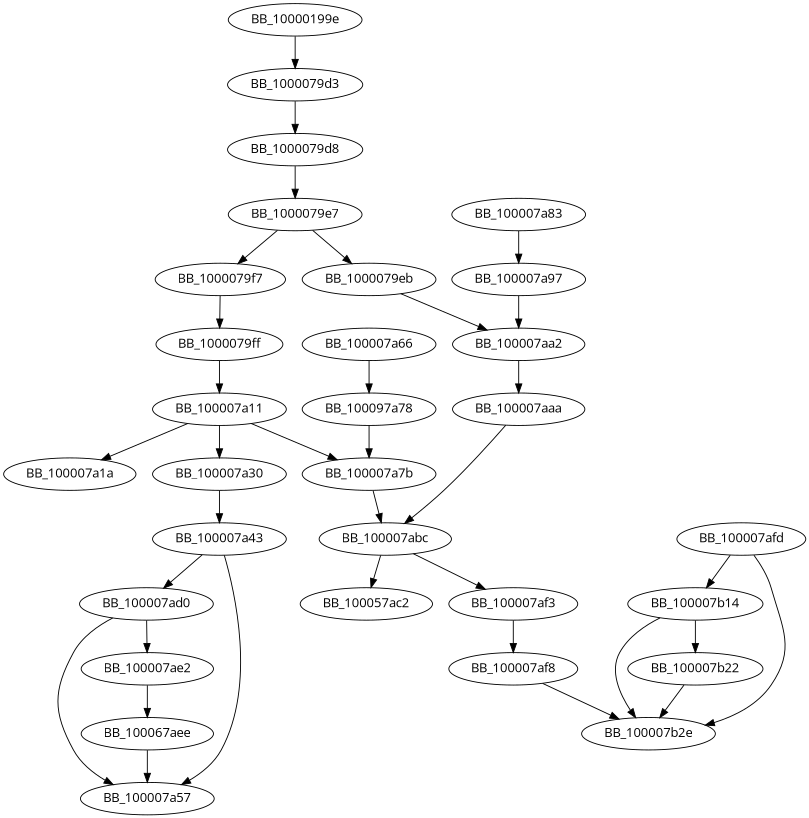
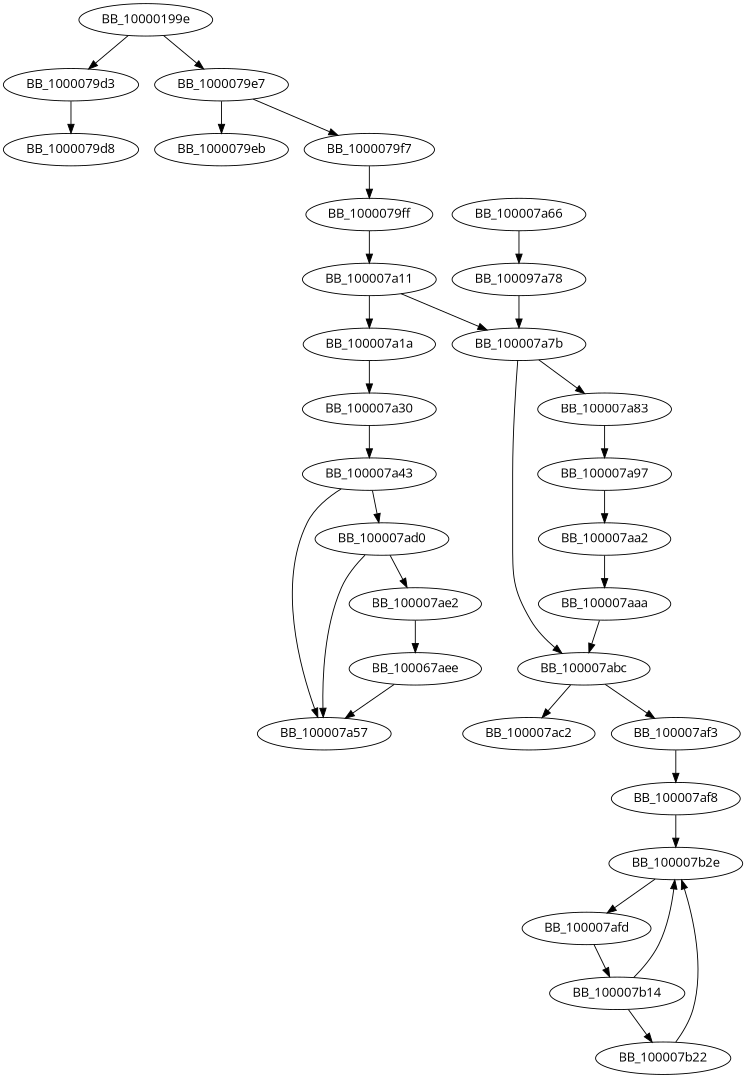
edge "BB_1000079d8" -> "BB_1000079e7": now "BB_10000199e" -> "BB_1000079e7"
edge "BB_1000079eb" -> "BB_100007aa2": removed
edge "BB_100007a7b" -> "BB_100007a83": added
edge "BB_100007a11" -> "BB_100007a30": now "BB_100007a1a" -> "BB_100007a30"
node "BB_100057ac2": label "BB_100057ac2" -> "BB_100007ac2"
edge "BB_100007afd" -> "BB_100007b2e": reversed
